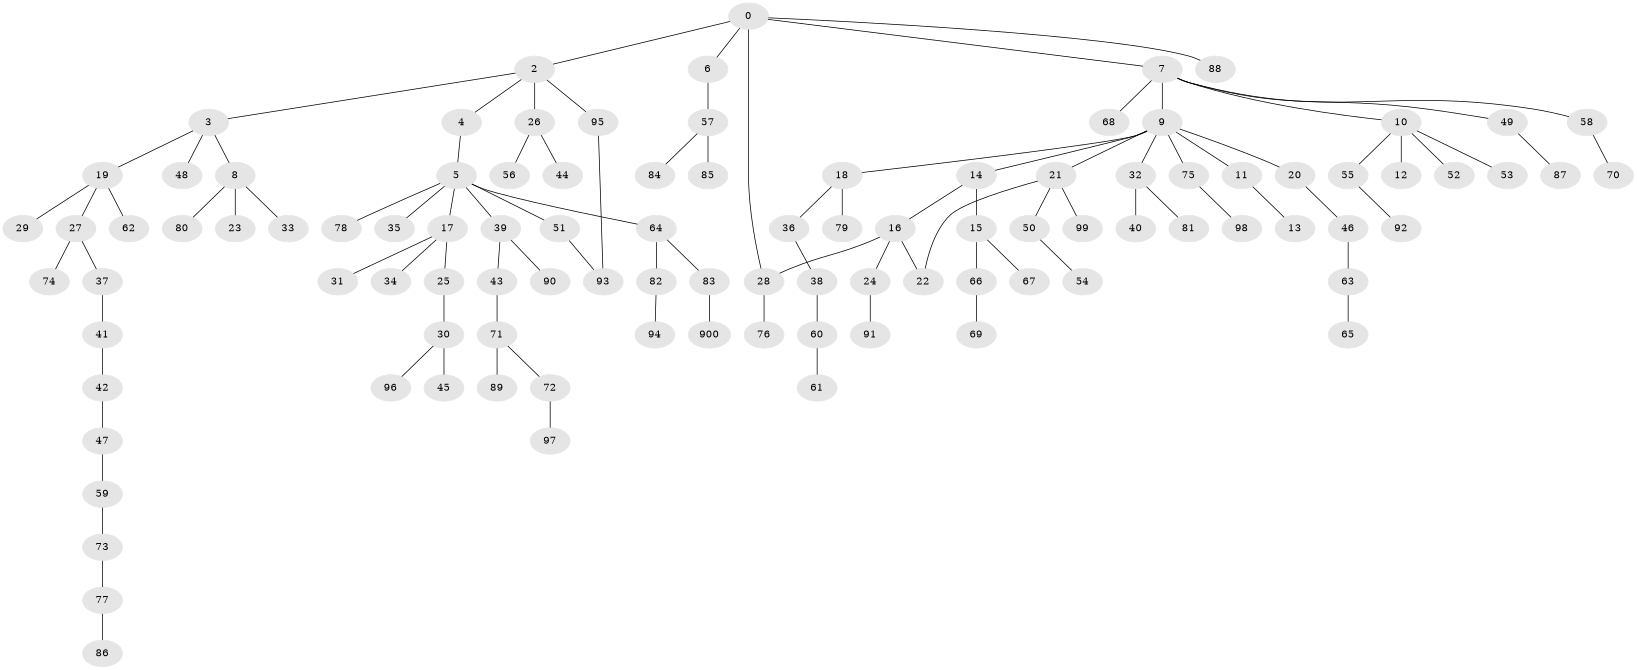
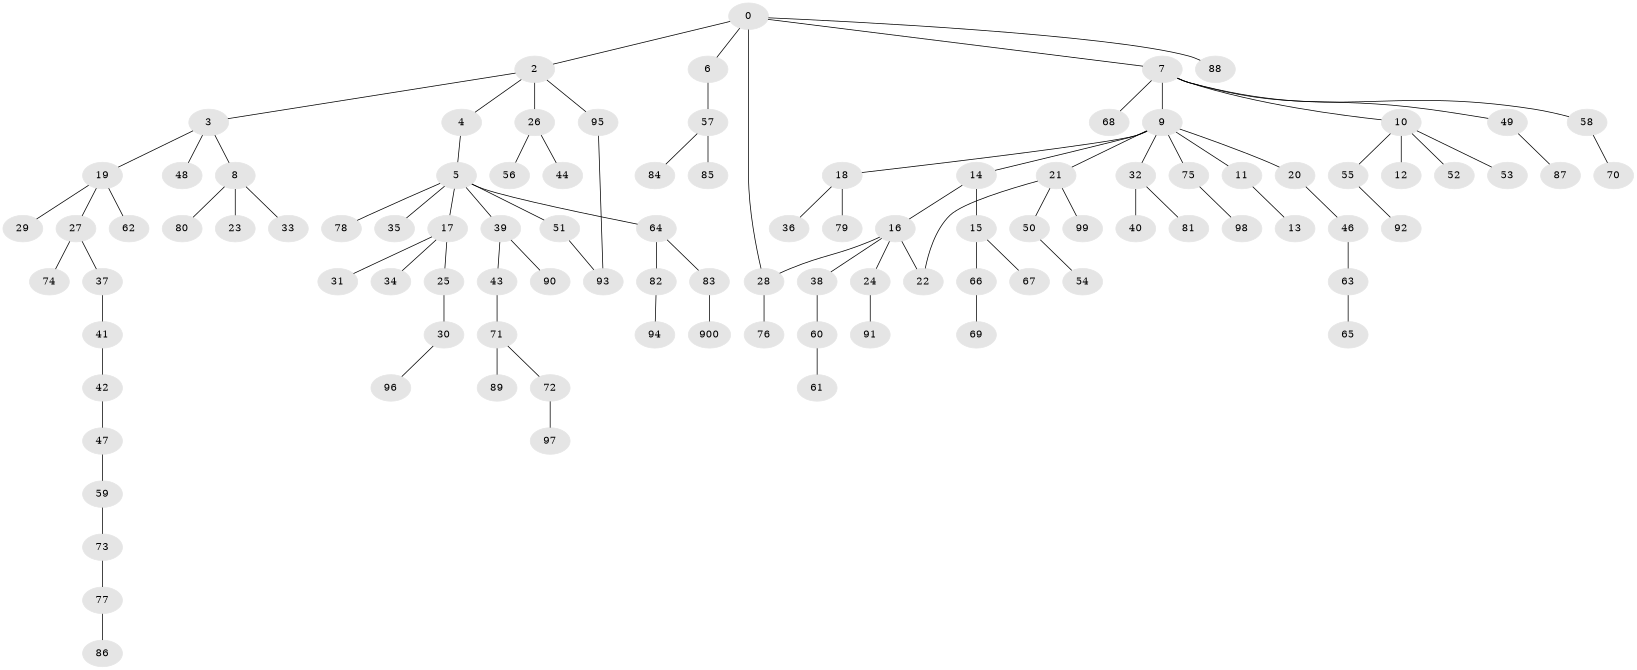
edge "36" -- "38": now "16" -- "38"
node "45": removed
